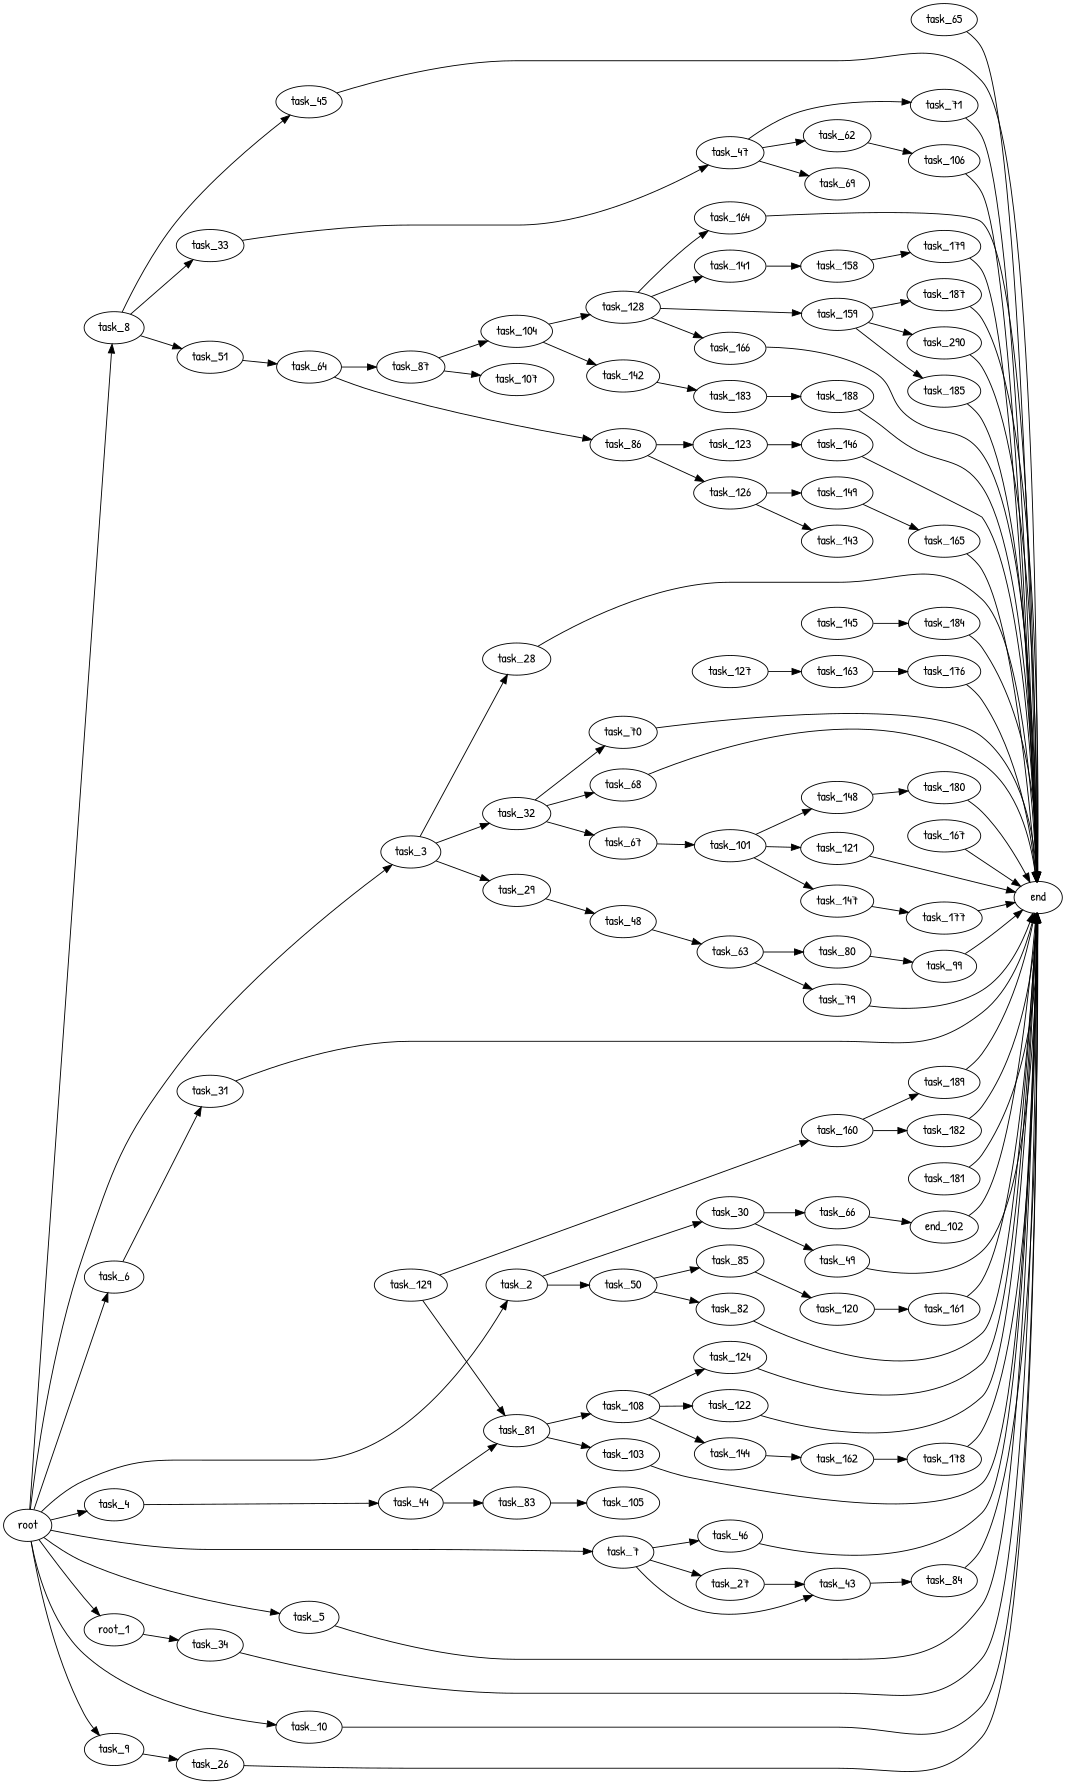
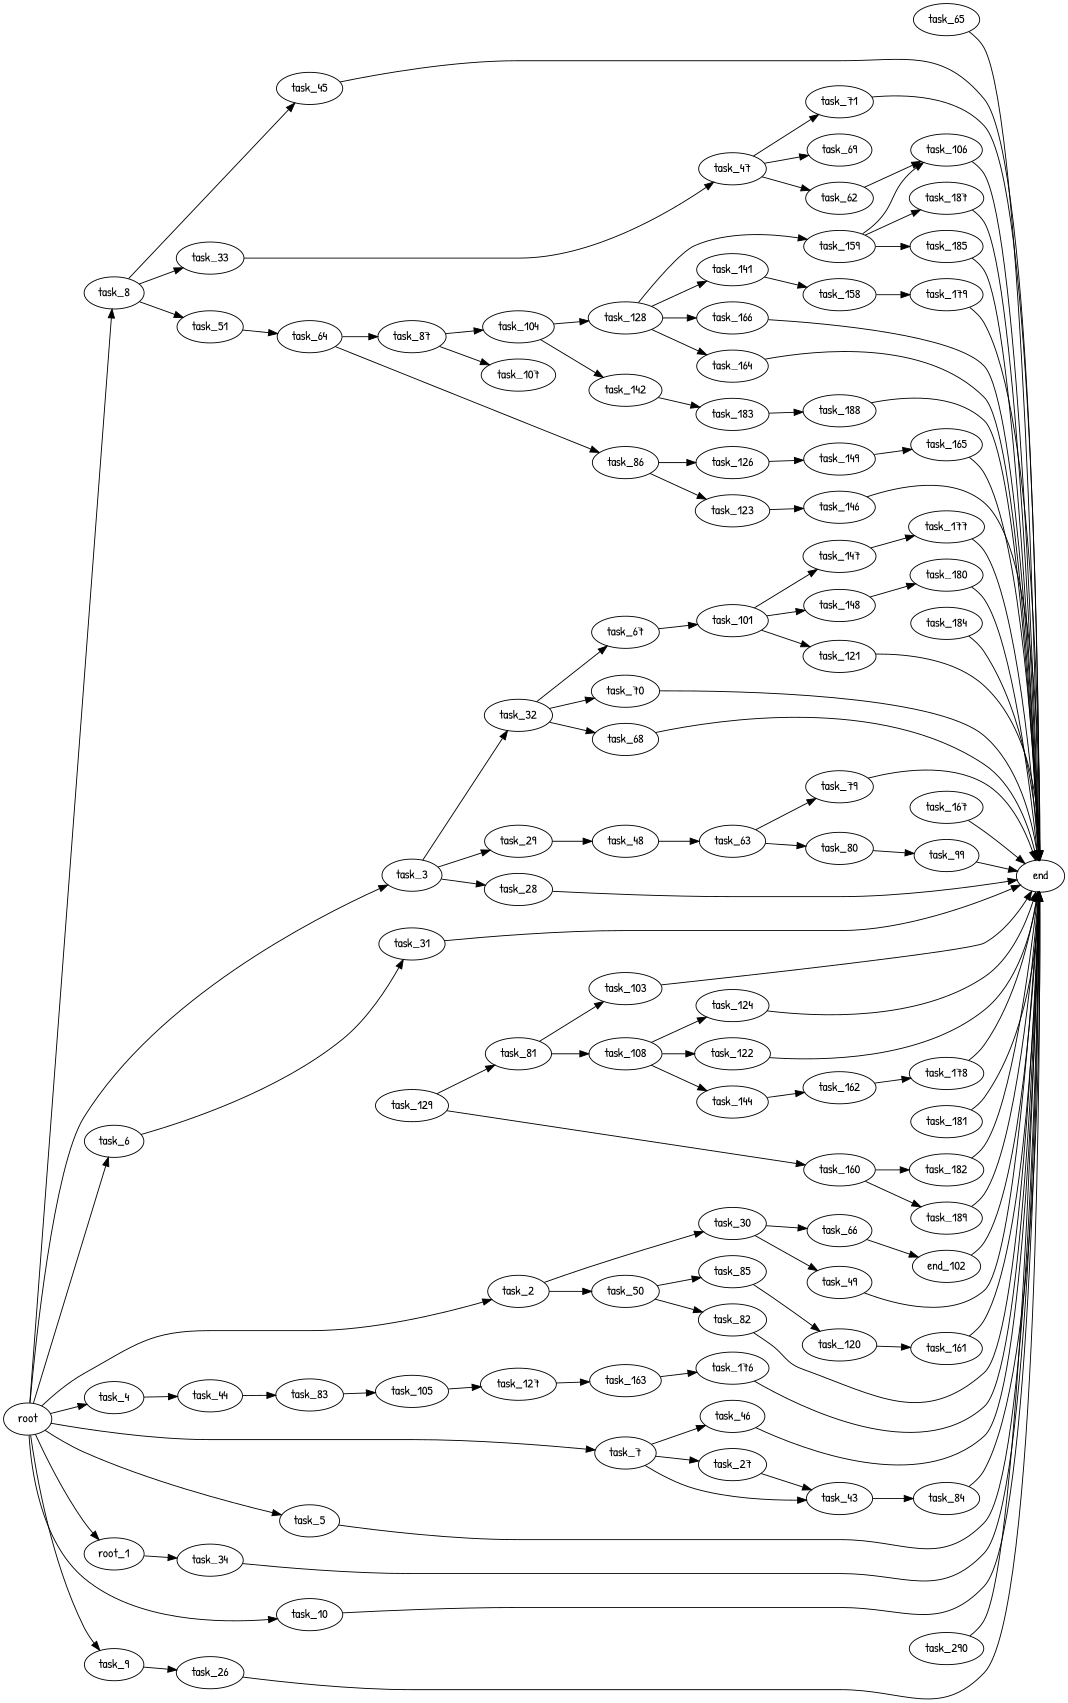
edge "task_159" -> "task_290": now "task_159" -> "task_106"
node "task_143": removed
node "task_145": removed
edge "task_105" -> "task_127": added
edge "task_44" -> "task_81": removed
